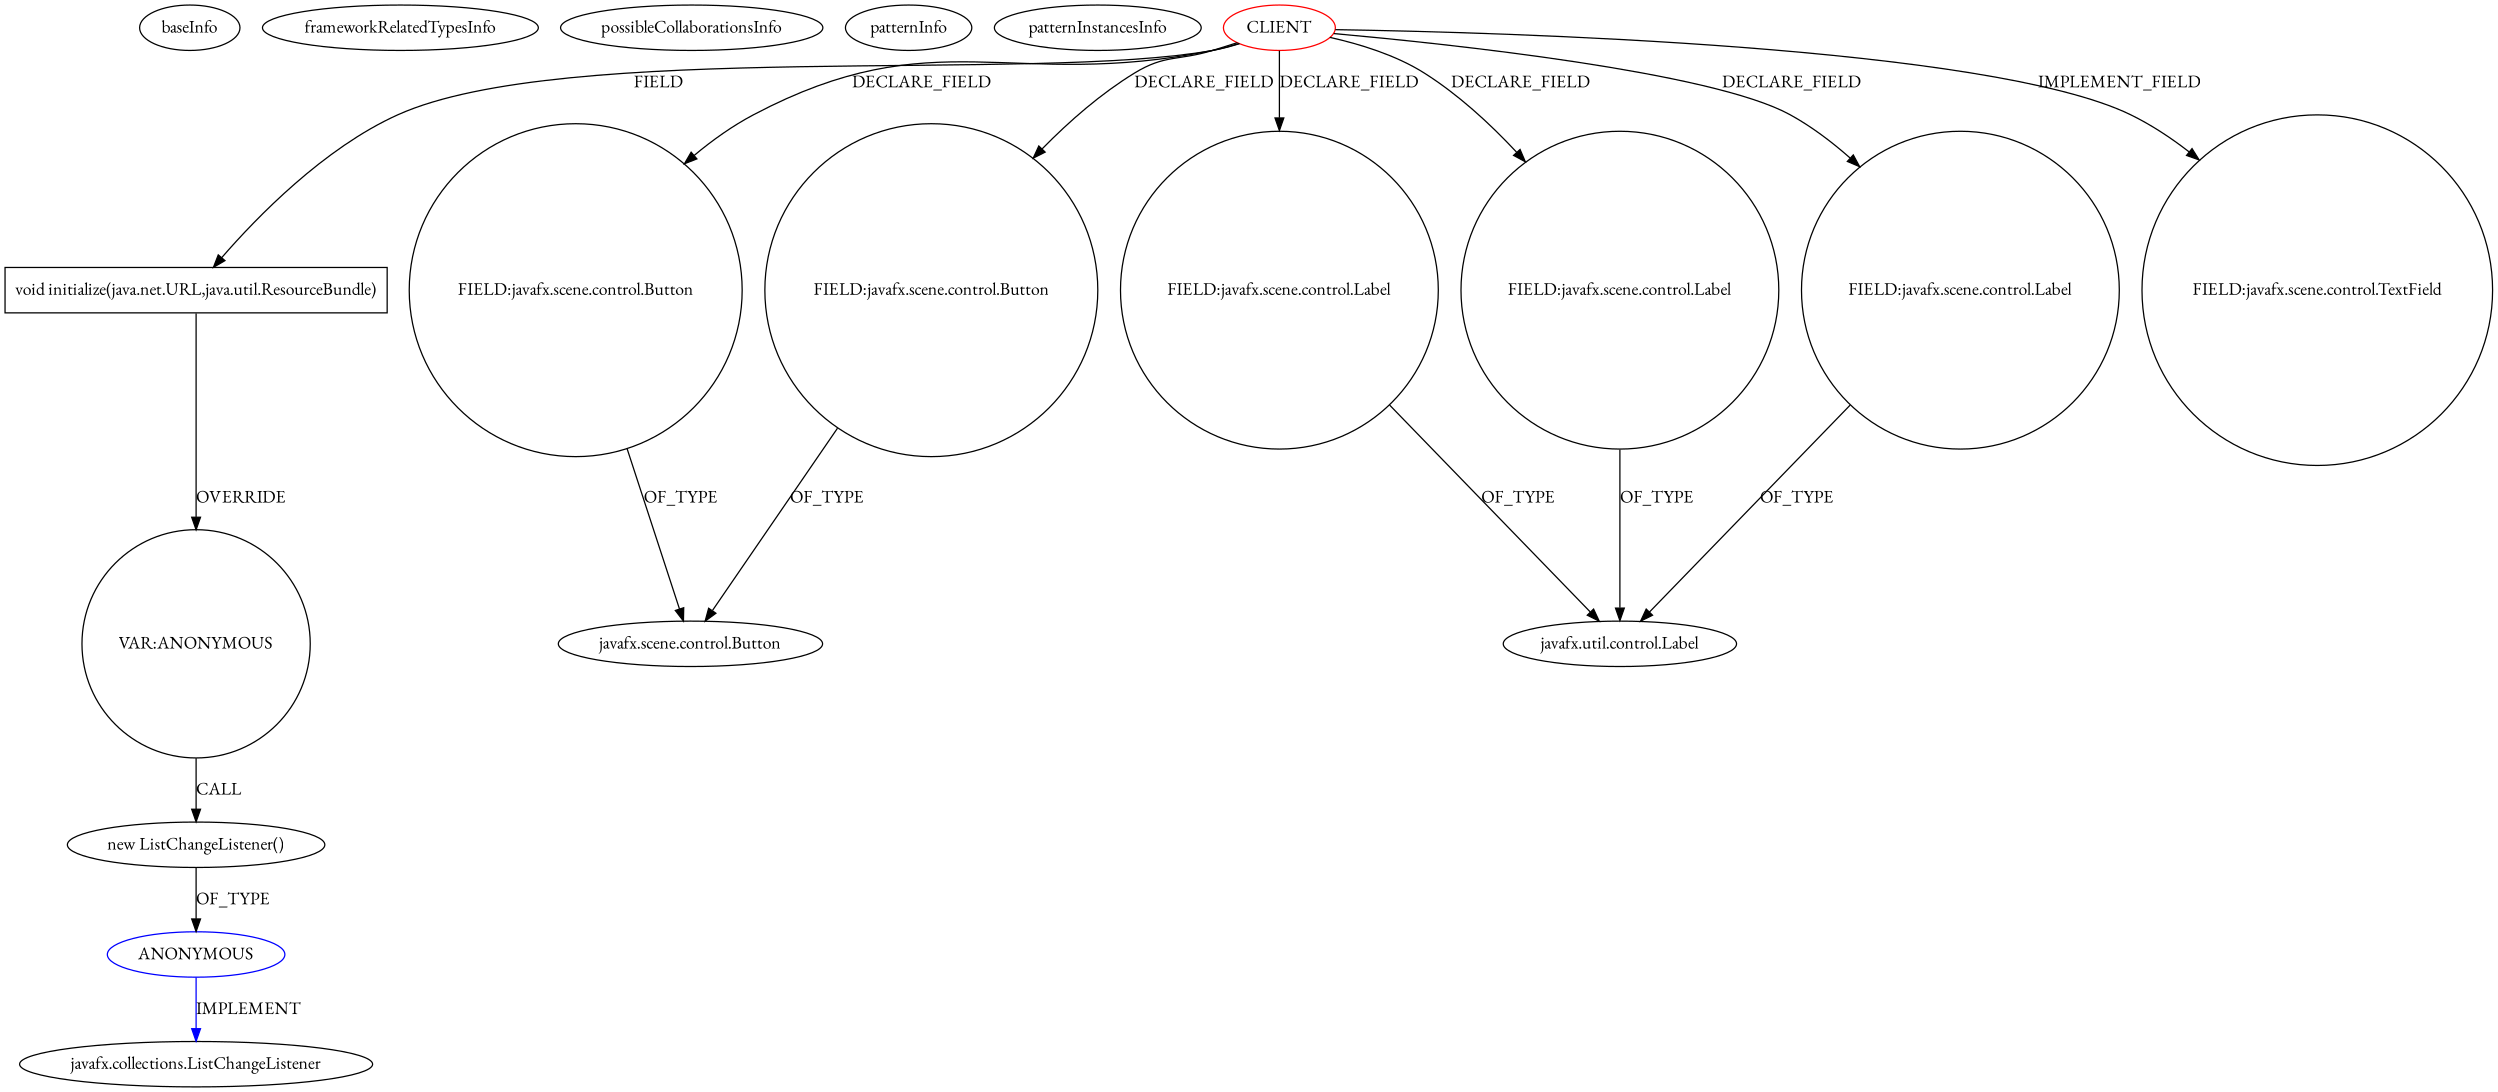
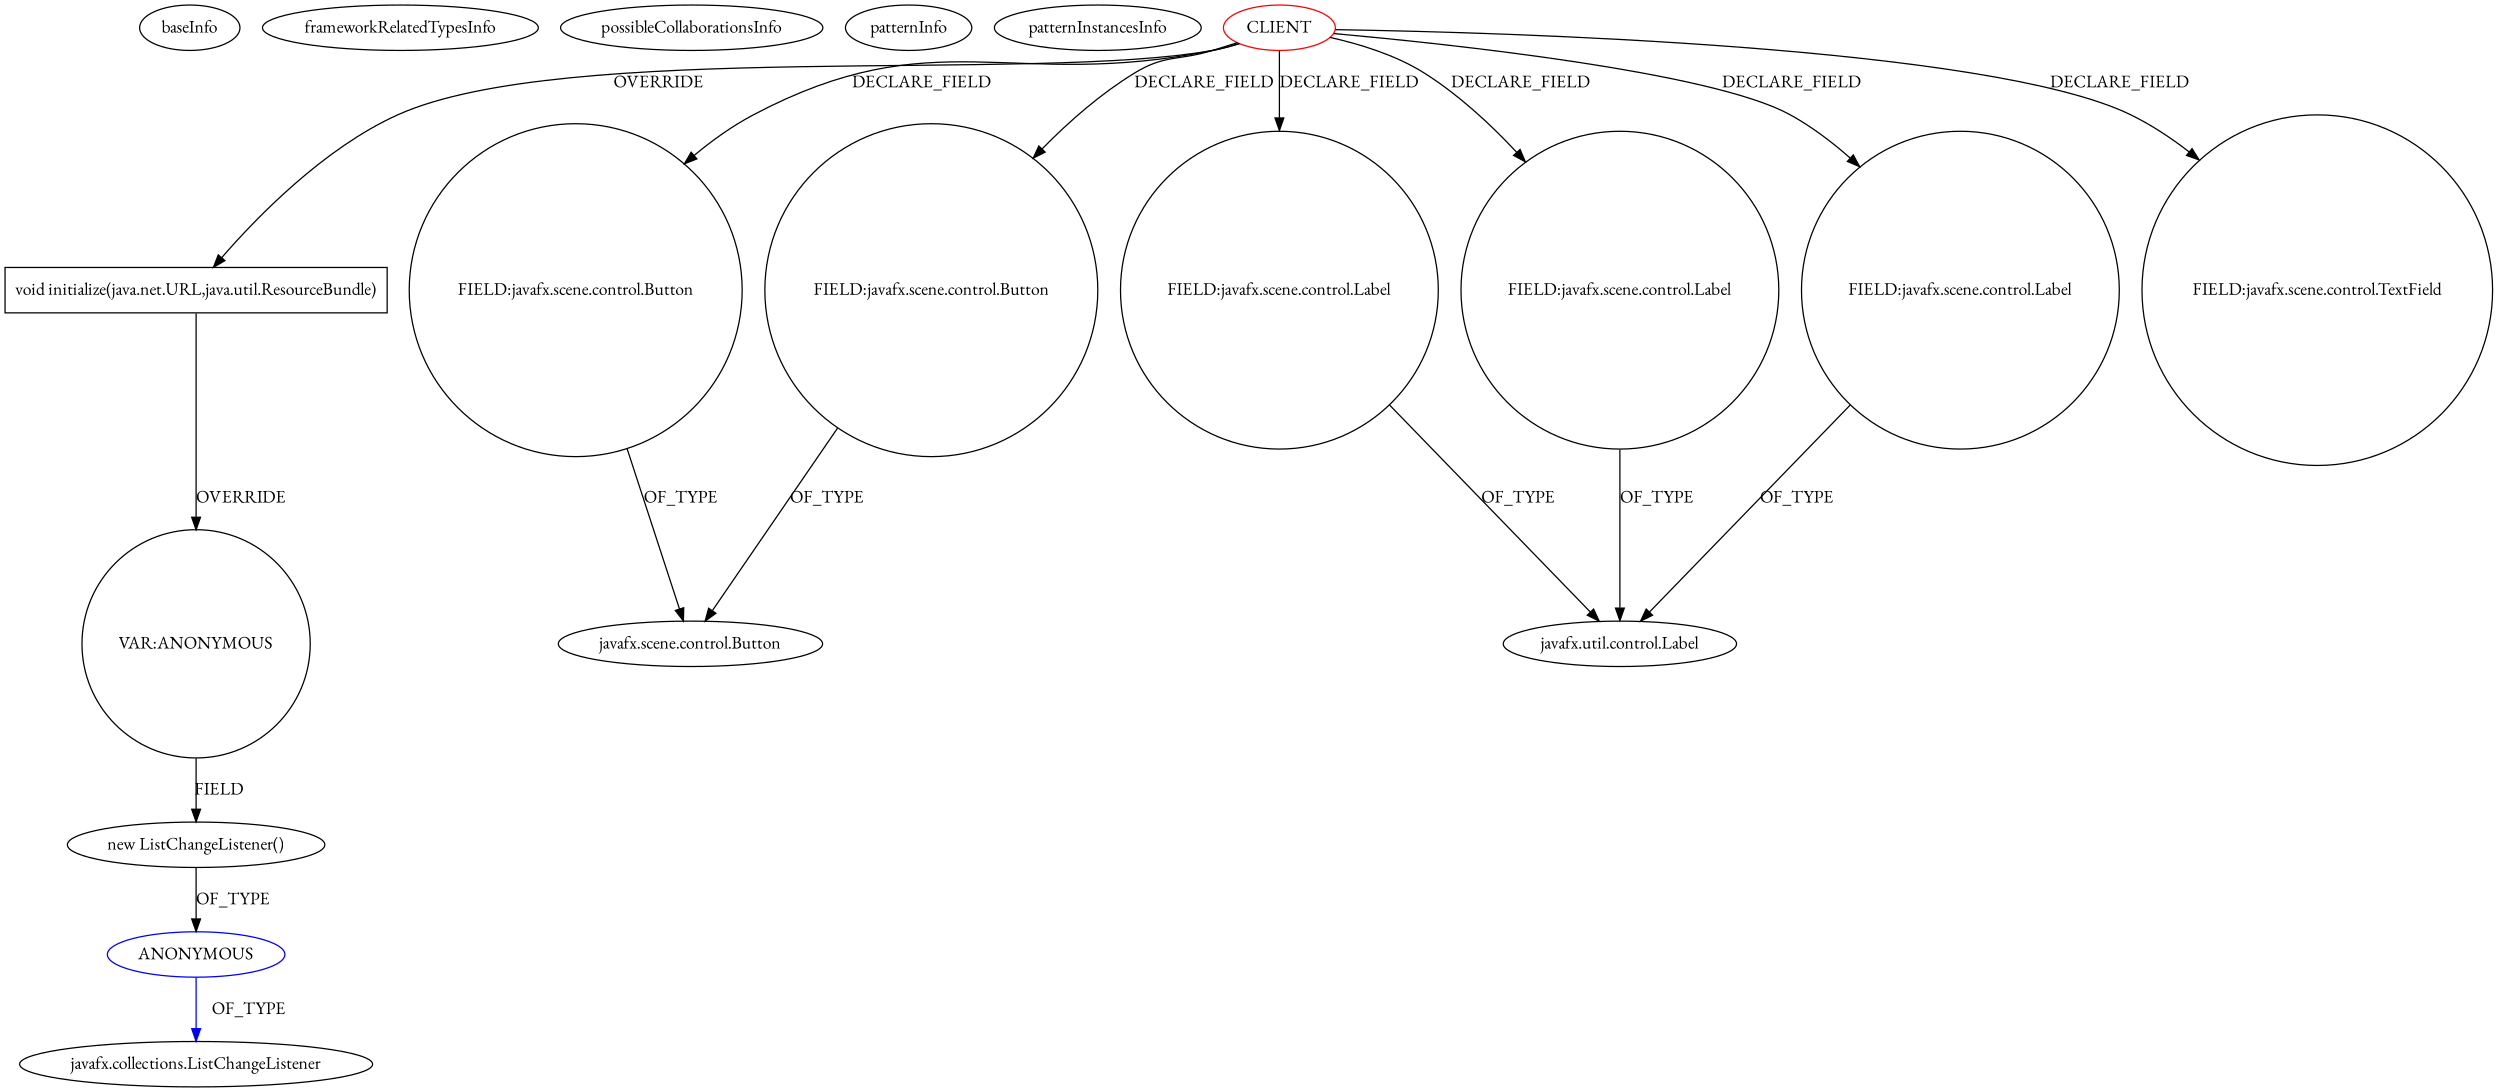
edge "CLIENT" -> "void initialize(java.net.URL,java.util.ResourceBundle)": label "FIELD" -> "OVERRIDE"
edge "CLIENT" -> "FIELD:javafx.scene.control.TextField": label "IMPLEMENT_FIELD" -> "DECLARE_FIELD"
edge "VAR:ANONYMOUS" -> "new ListChangeListener()": label "CALL" -> "FIELD"
edge "ANONYMOUS" -> "javafx.collections.ListChangeListener": label "IMPLEMENT" -> "OF_TYPE"
